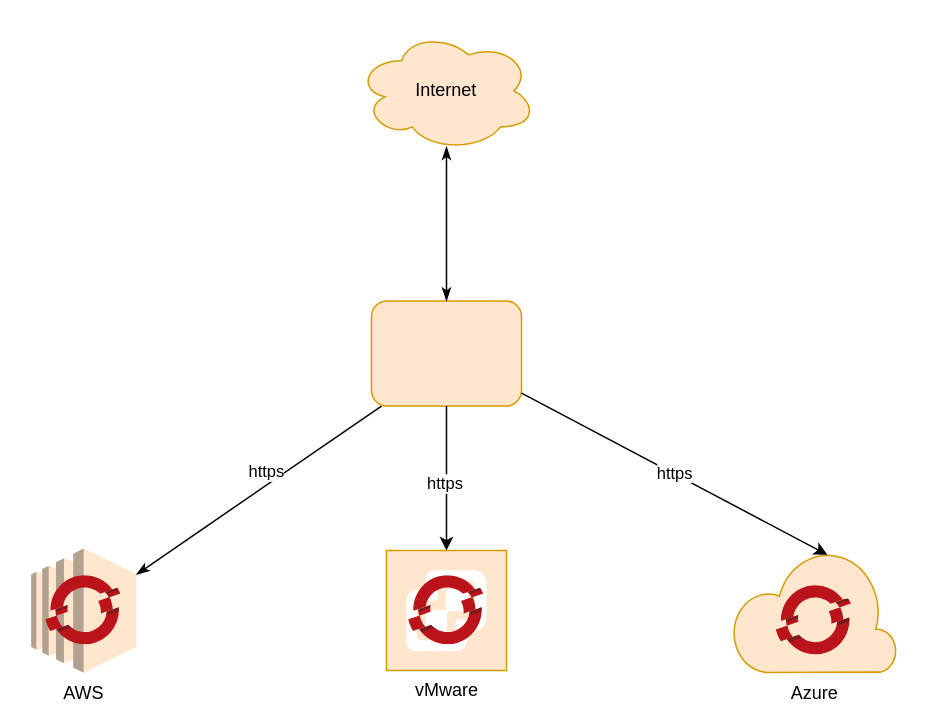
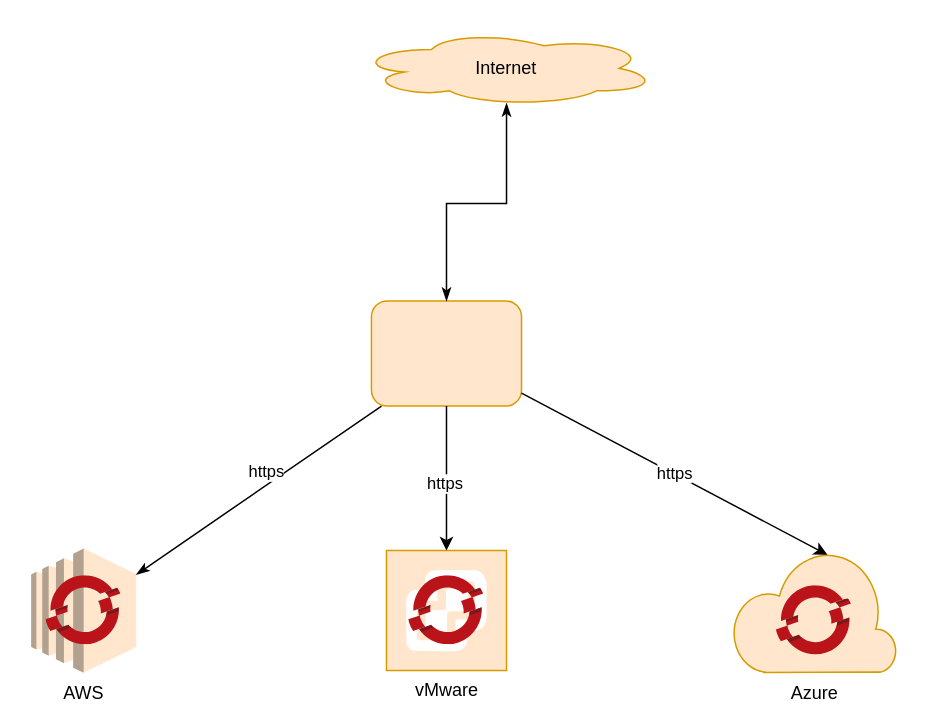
node "Internet": size 180x120 -> 300x75
